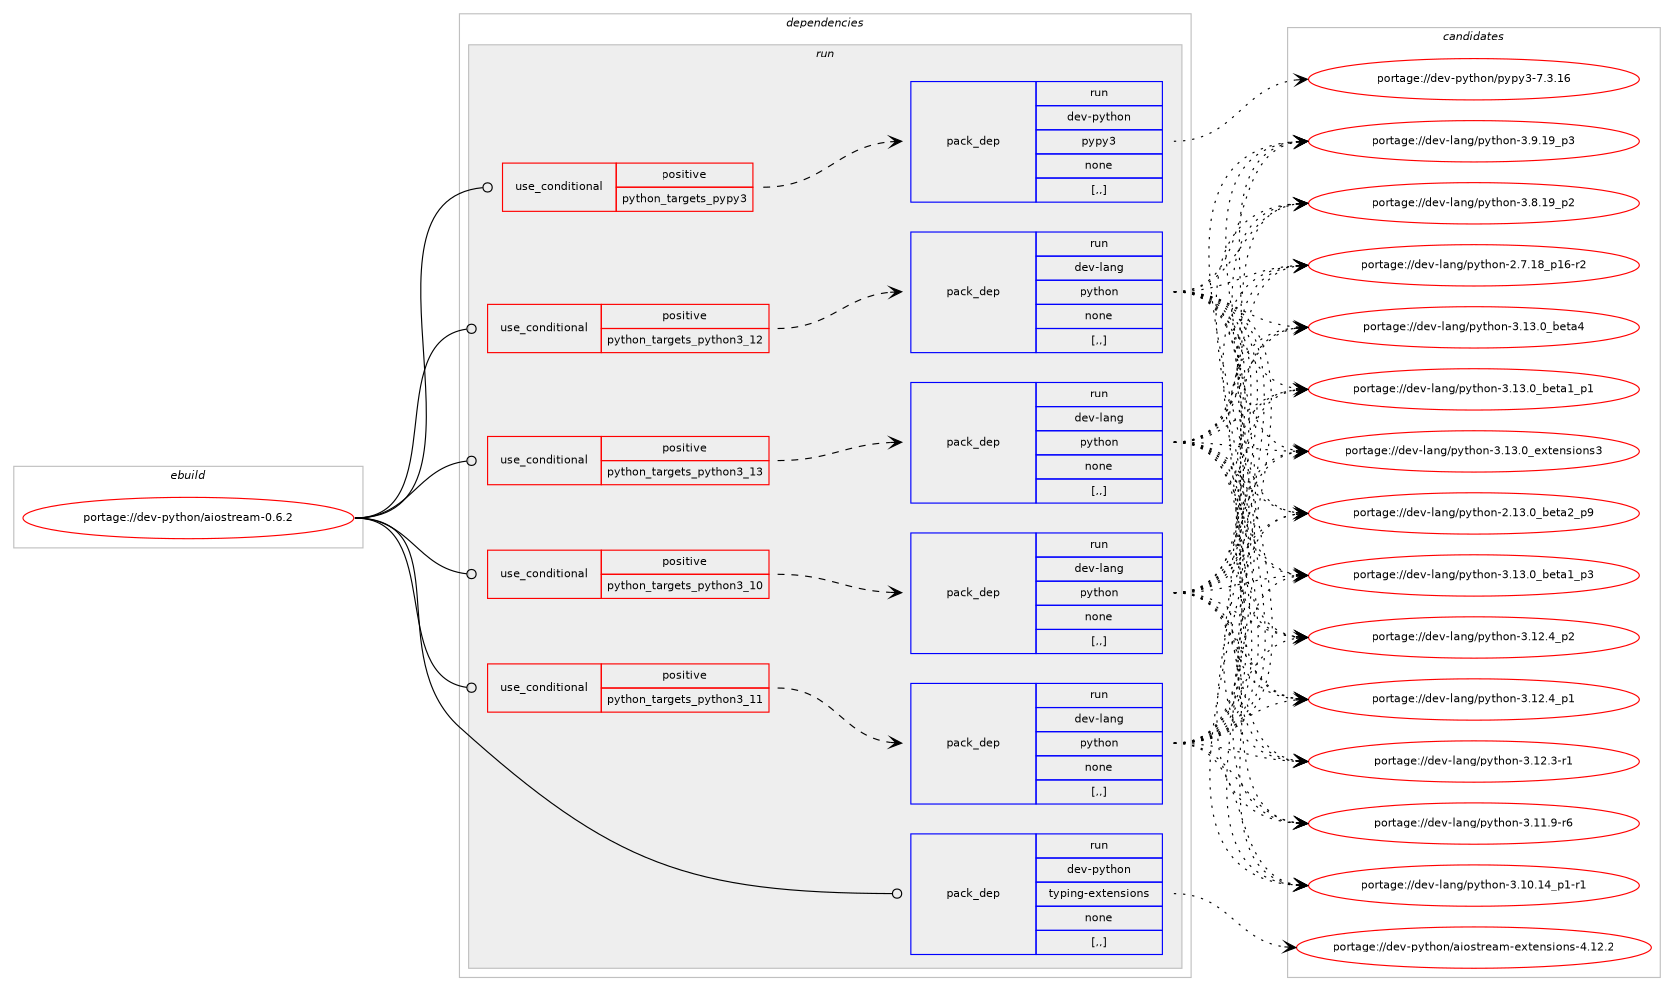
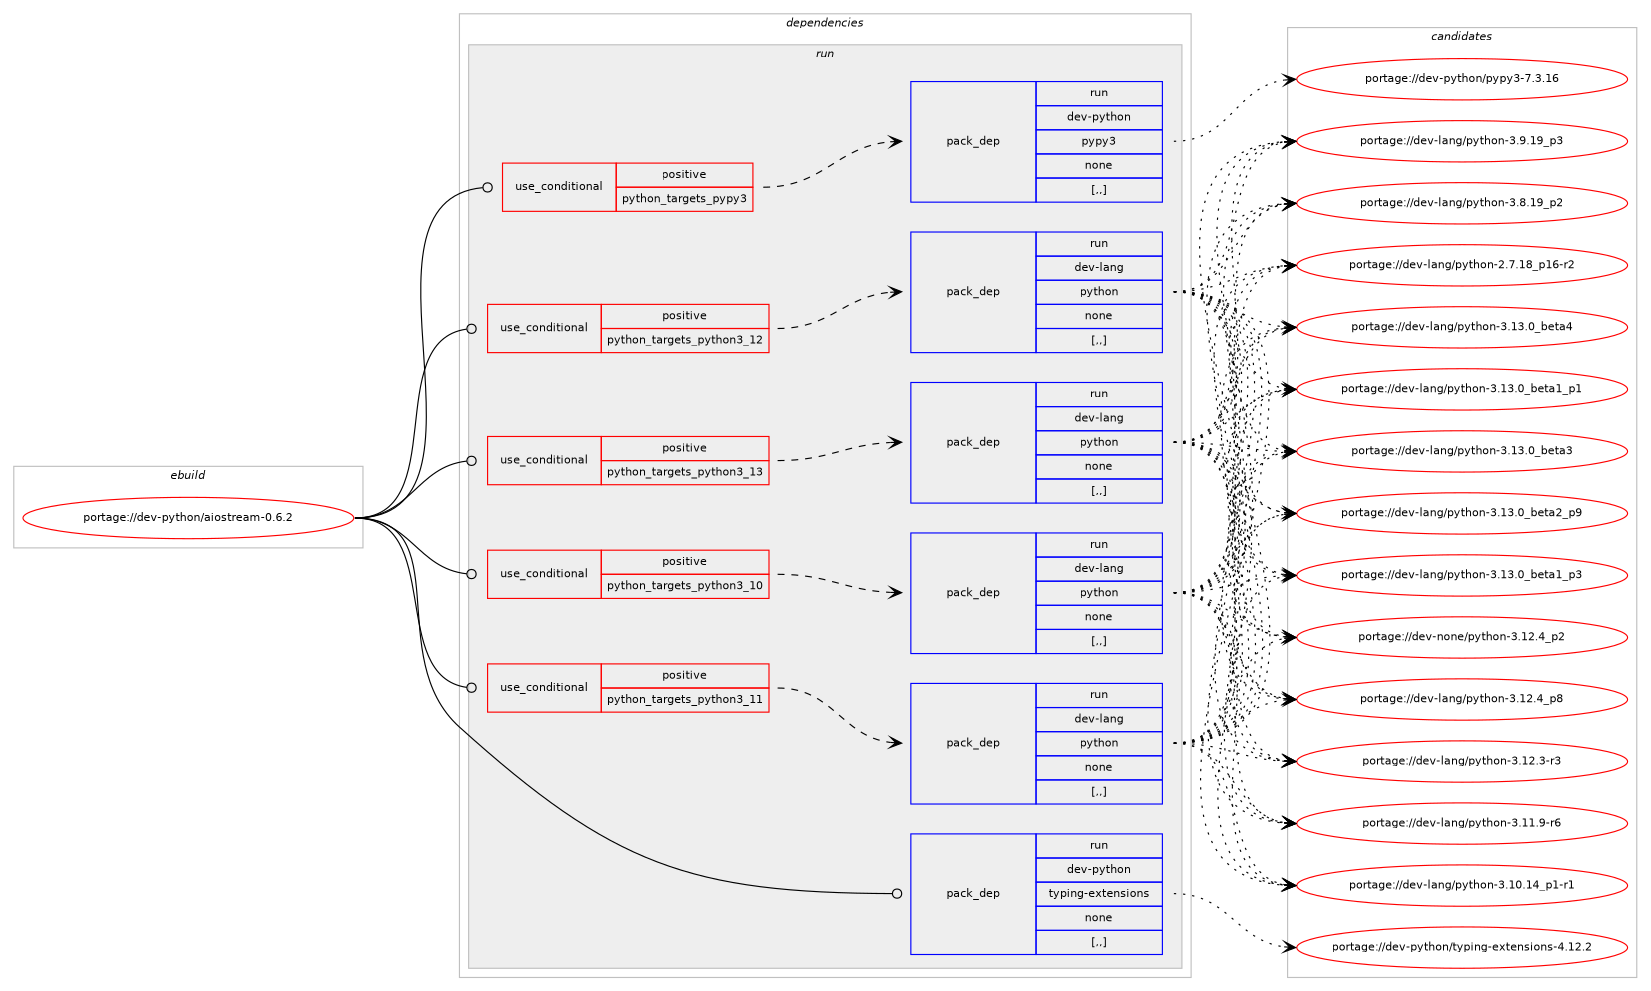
node "portage://dev-lang/python-3.13.0_extensions3": label "portage://dev-lang/python-3.13.0_extensions3" -> "portage://dev-lang/python-3.13.0_beta3"
node "portage://dev-lang/python-2.13.0_beta2_p9": label "portage://dev-lang/python-2.13.0_beta2_p9" -> "portage://dev-lang/python-3.13.0_beta2_p9"
node "portage://dev-lang/python-3.12.4_p2": label "portage://dev-lang/python-3.12.4_p2" -> "portage://dev-none/python-3.12.4_p2"
node "portage://dev-lang/python-3.12.4_p1": label "portage://dev-lang/python-3.12.4_p1" -> "portage://dev-lang/python-3.12.4_p8"
node "portage://dev-lang/python-3.12.3-r1": label "portage://dev-lang/python-3.12.3-r1" -> "portage://dev-lang/python-3.12.3-r3"
node "portage://dev-python/aiostream-extensions-4.12.2": label "portage://dev-python/aiostream-extensions-4.12.2" -> "portage://dev-python/typing-extensions-4.12.2"
